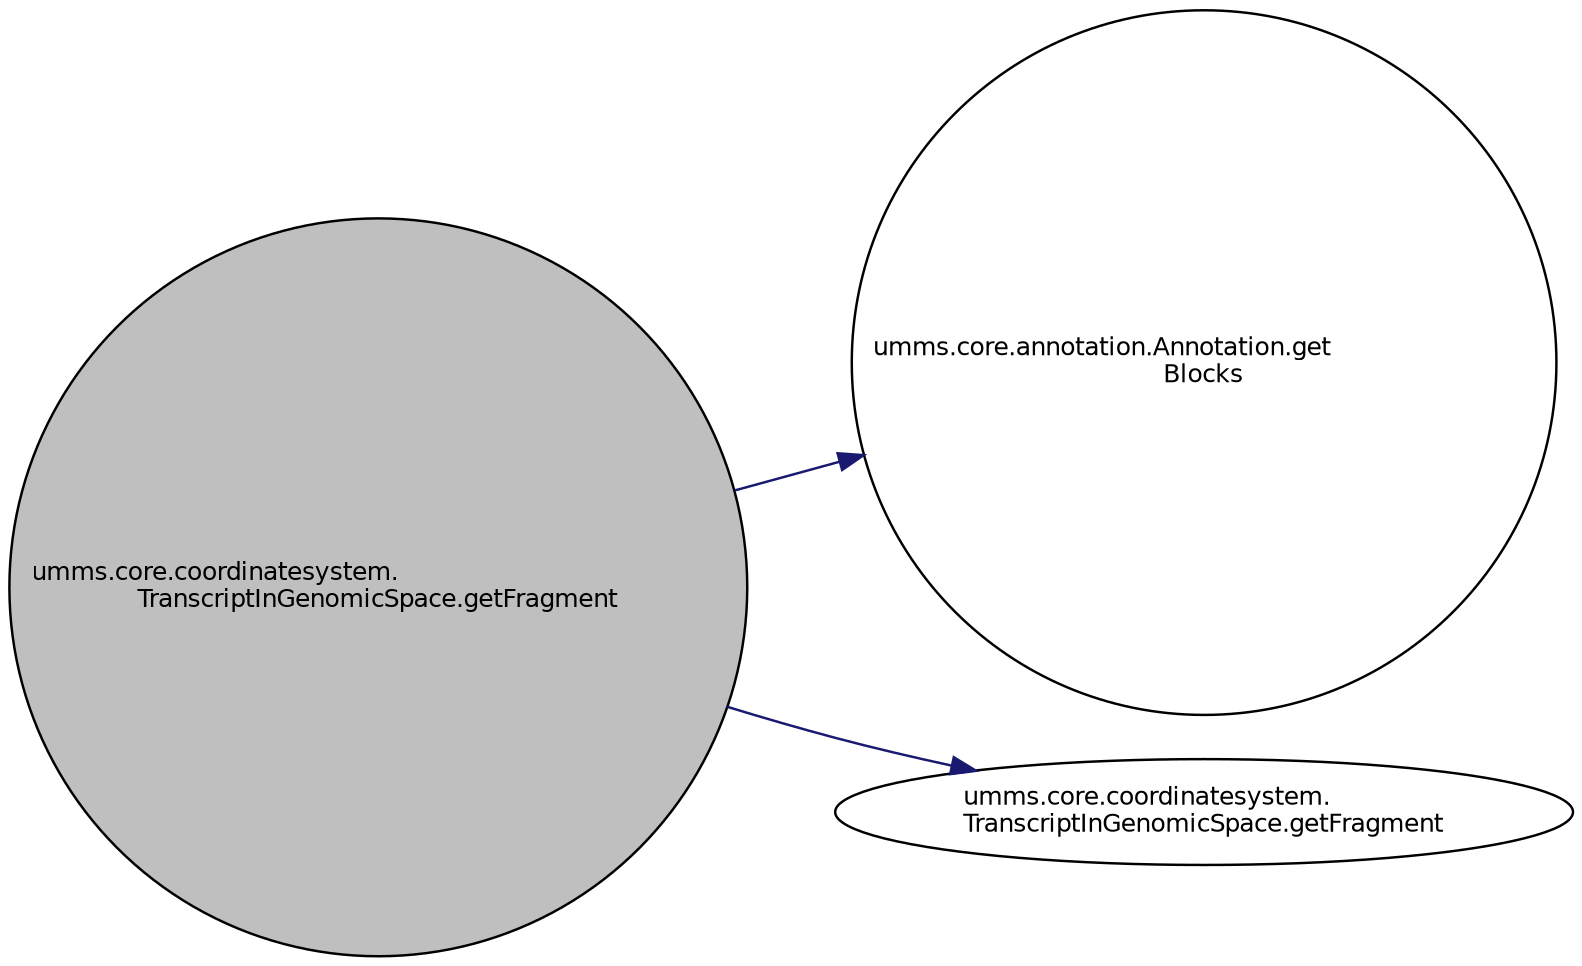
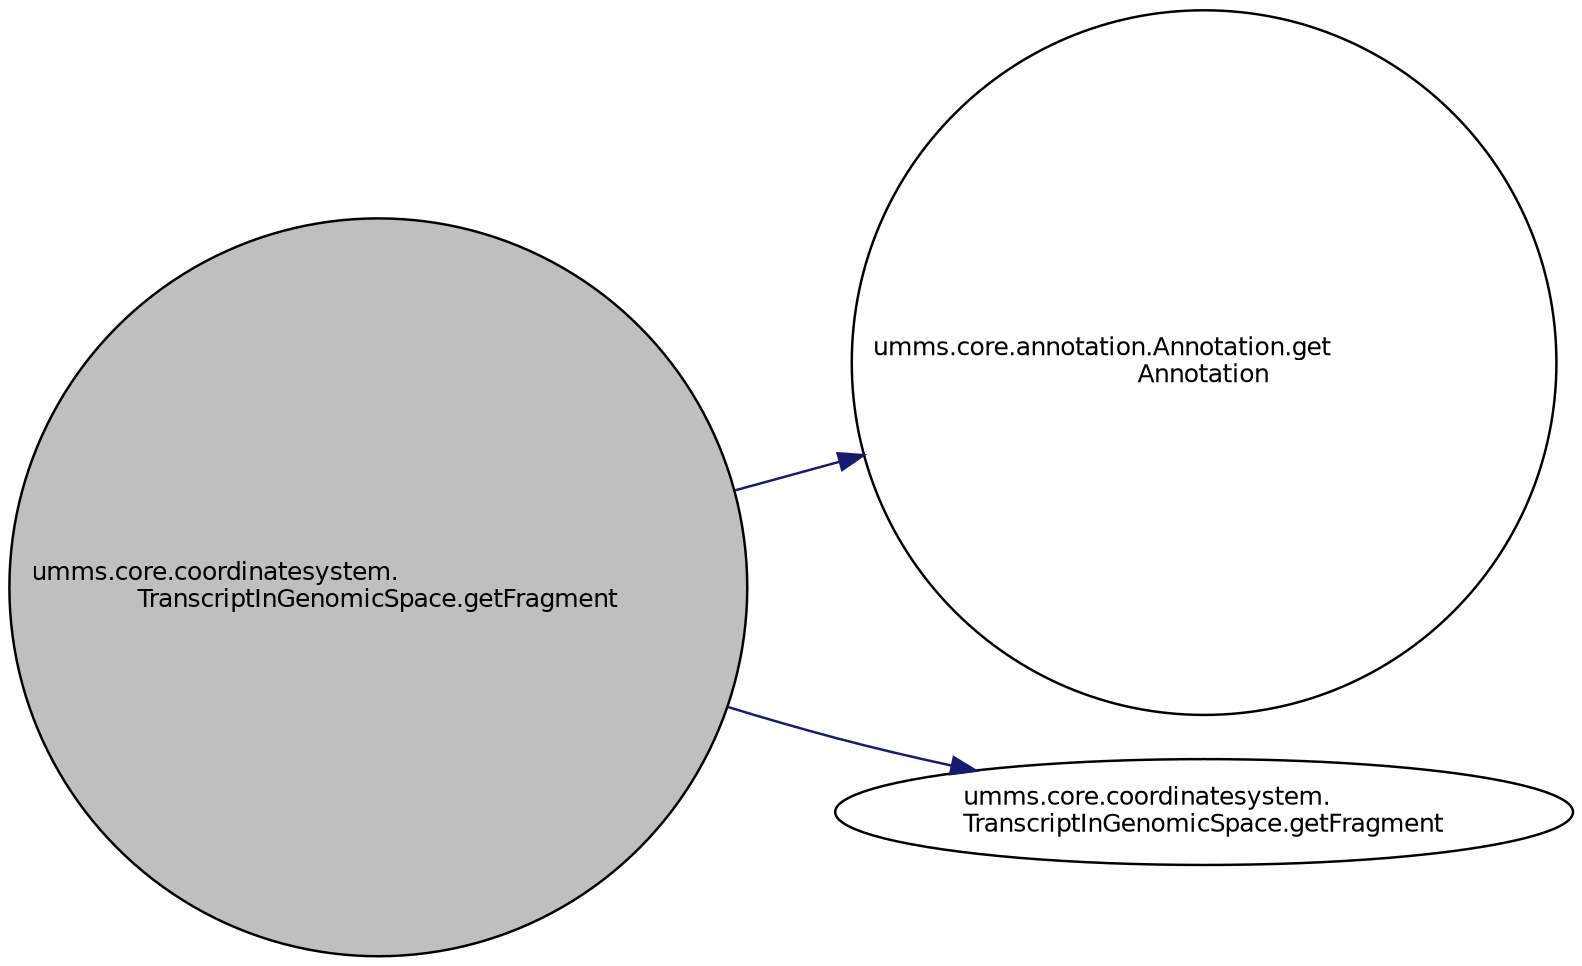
node "umms.core.annotation.Annotation.get Blocks": label "umms.core.annotation.Annotation.get Blocks" -> "umms.core.annotation.Annotation.get Annotation"
